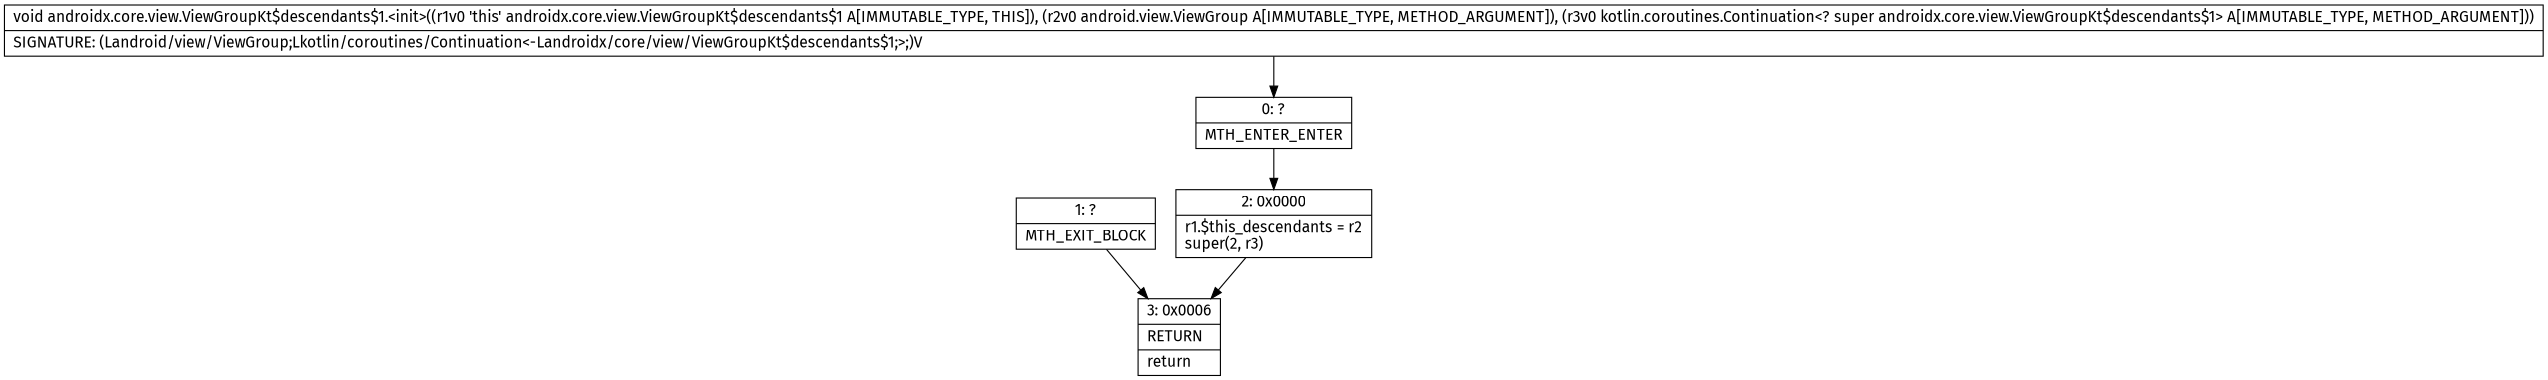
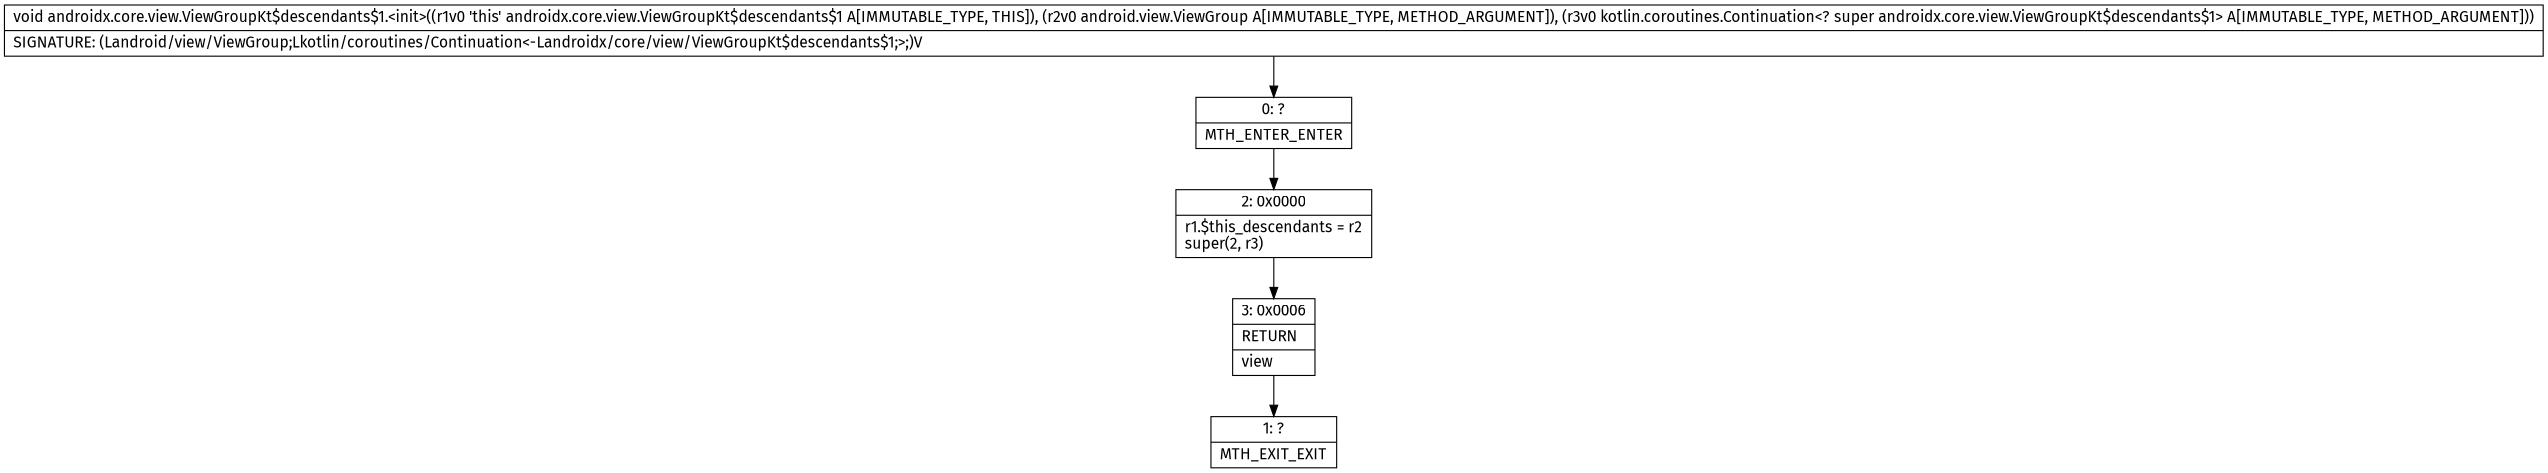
node "1: ?": text "MTH_EXIT_BLOCK" -> "MTH_EXIT_EXIT"
edge "1: ?" -> "3: 0x0006": reversed
node "3: 0x0006": text "return" -> "view"
